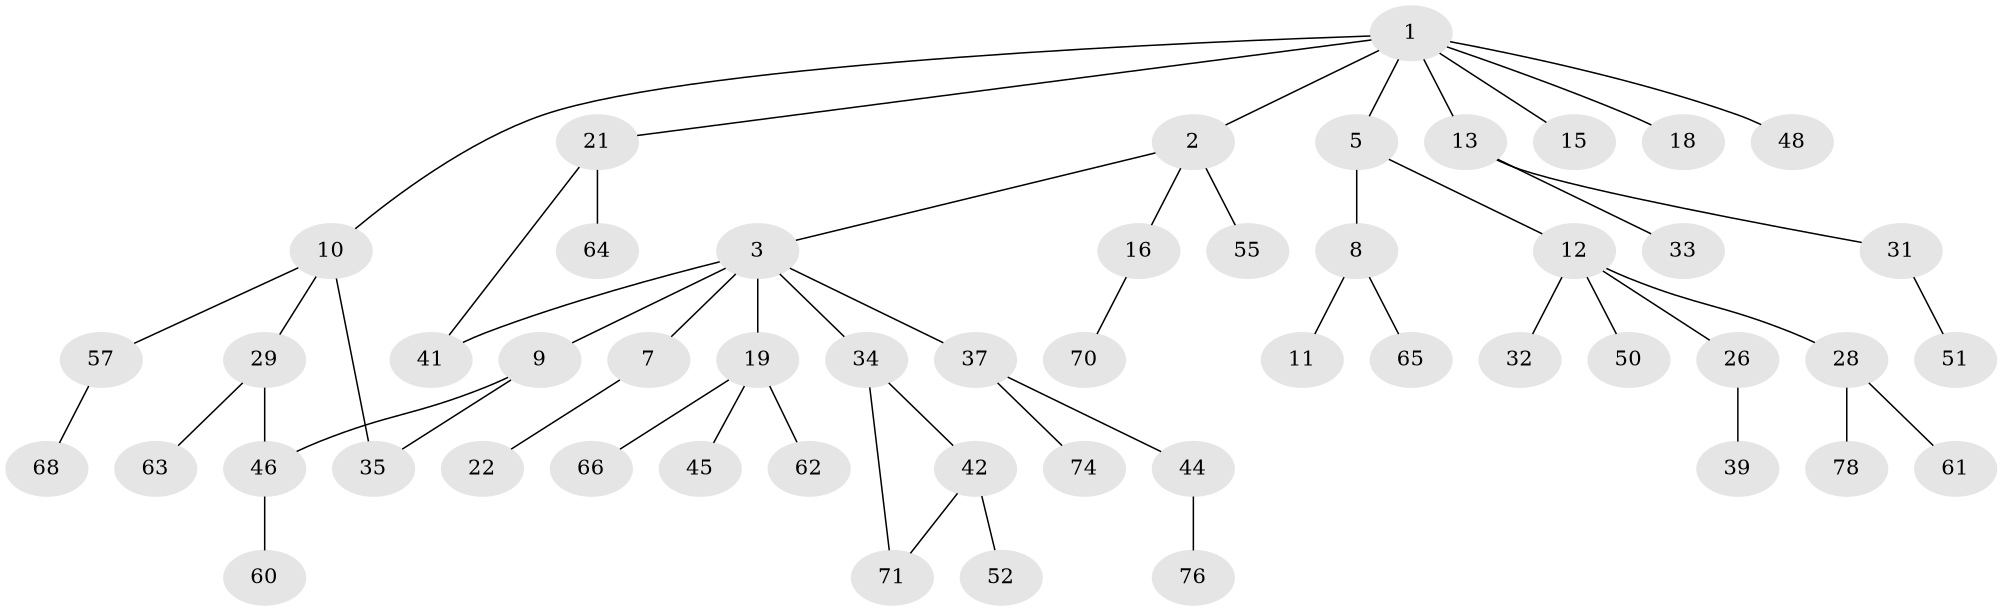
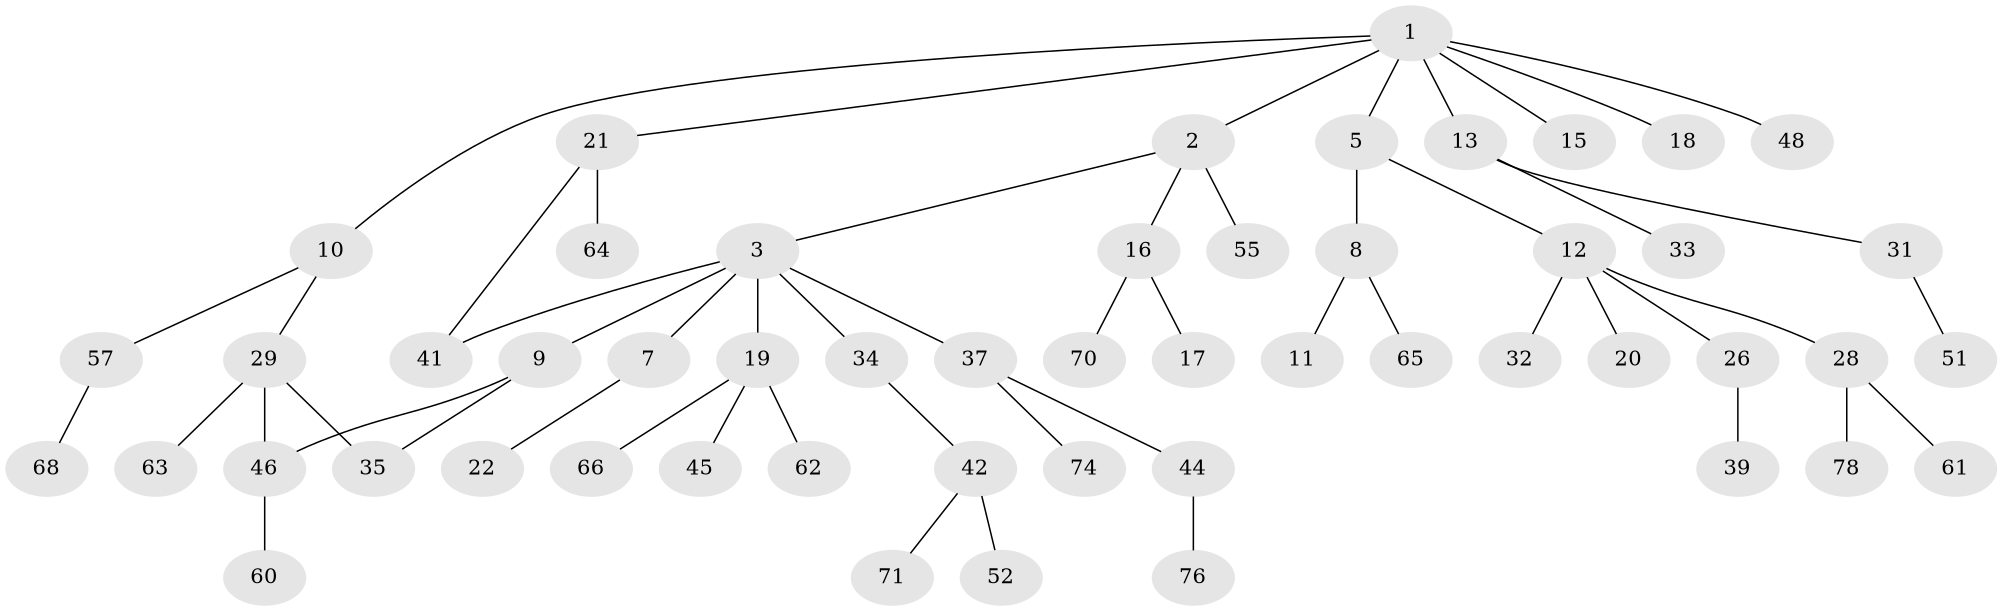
edge "10" -- "35": now "29" -- "35"
node "17": added
node "50": label "50" -> "20"
edge "34" -- "71": removed
